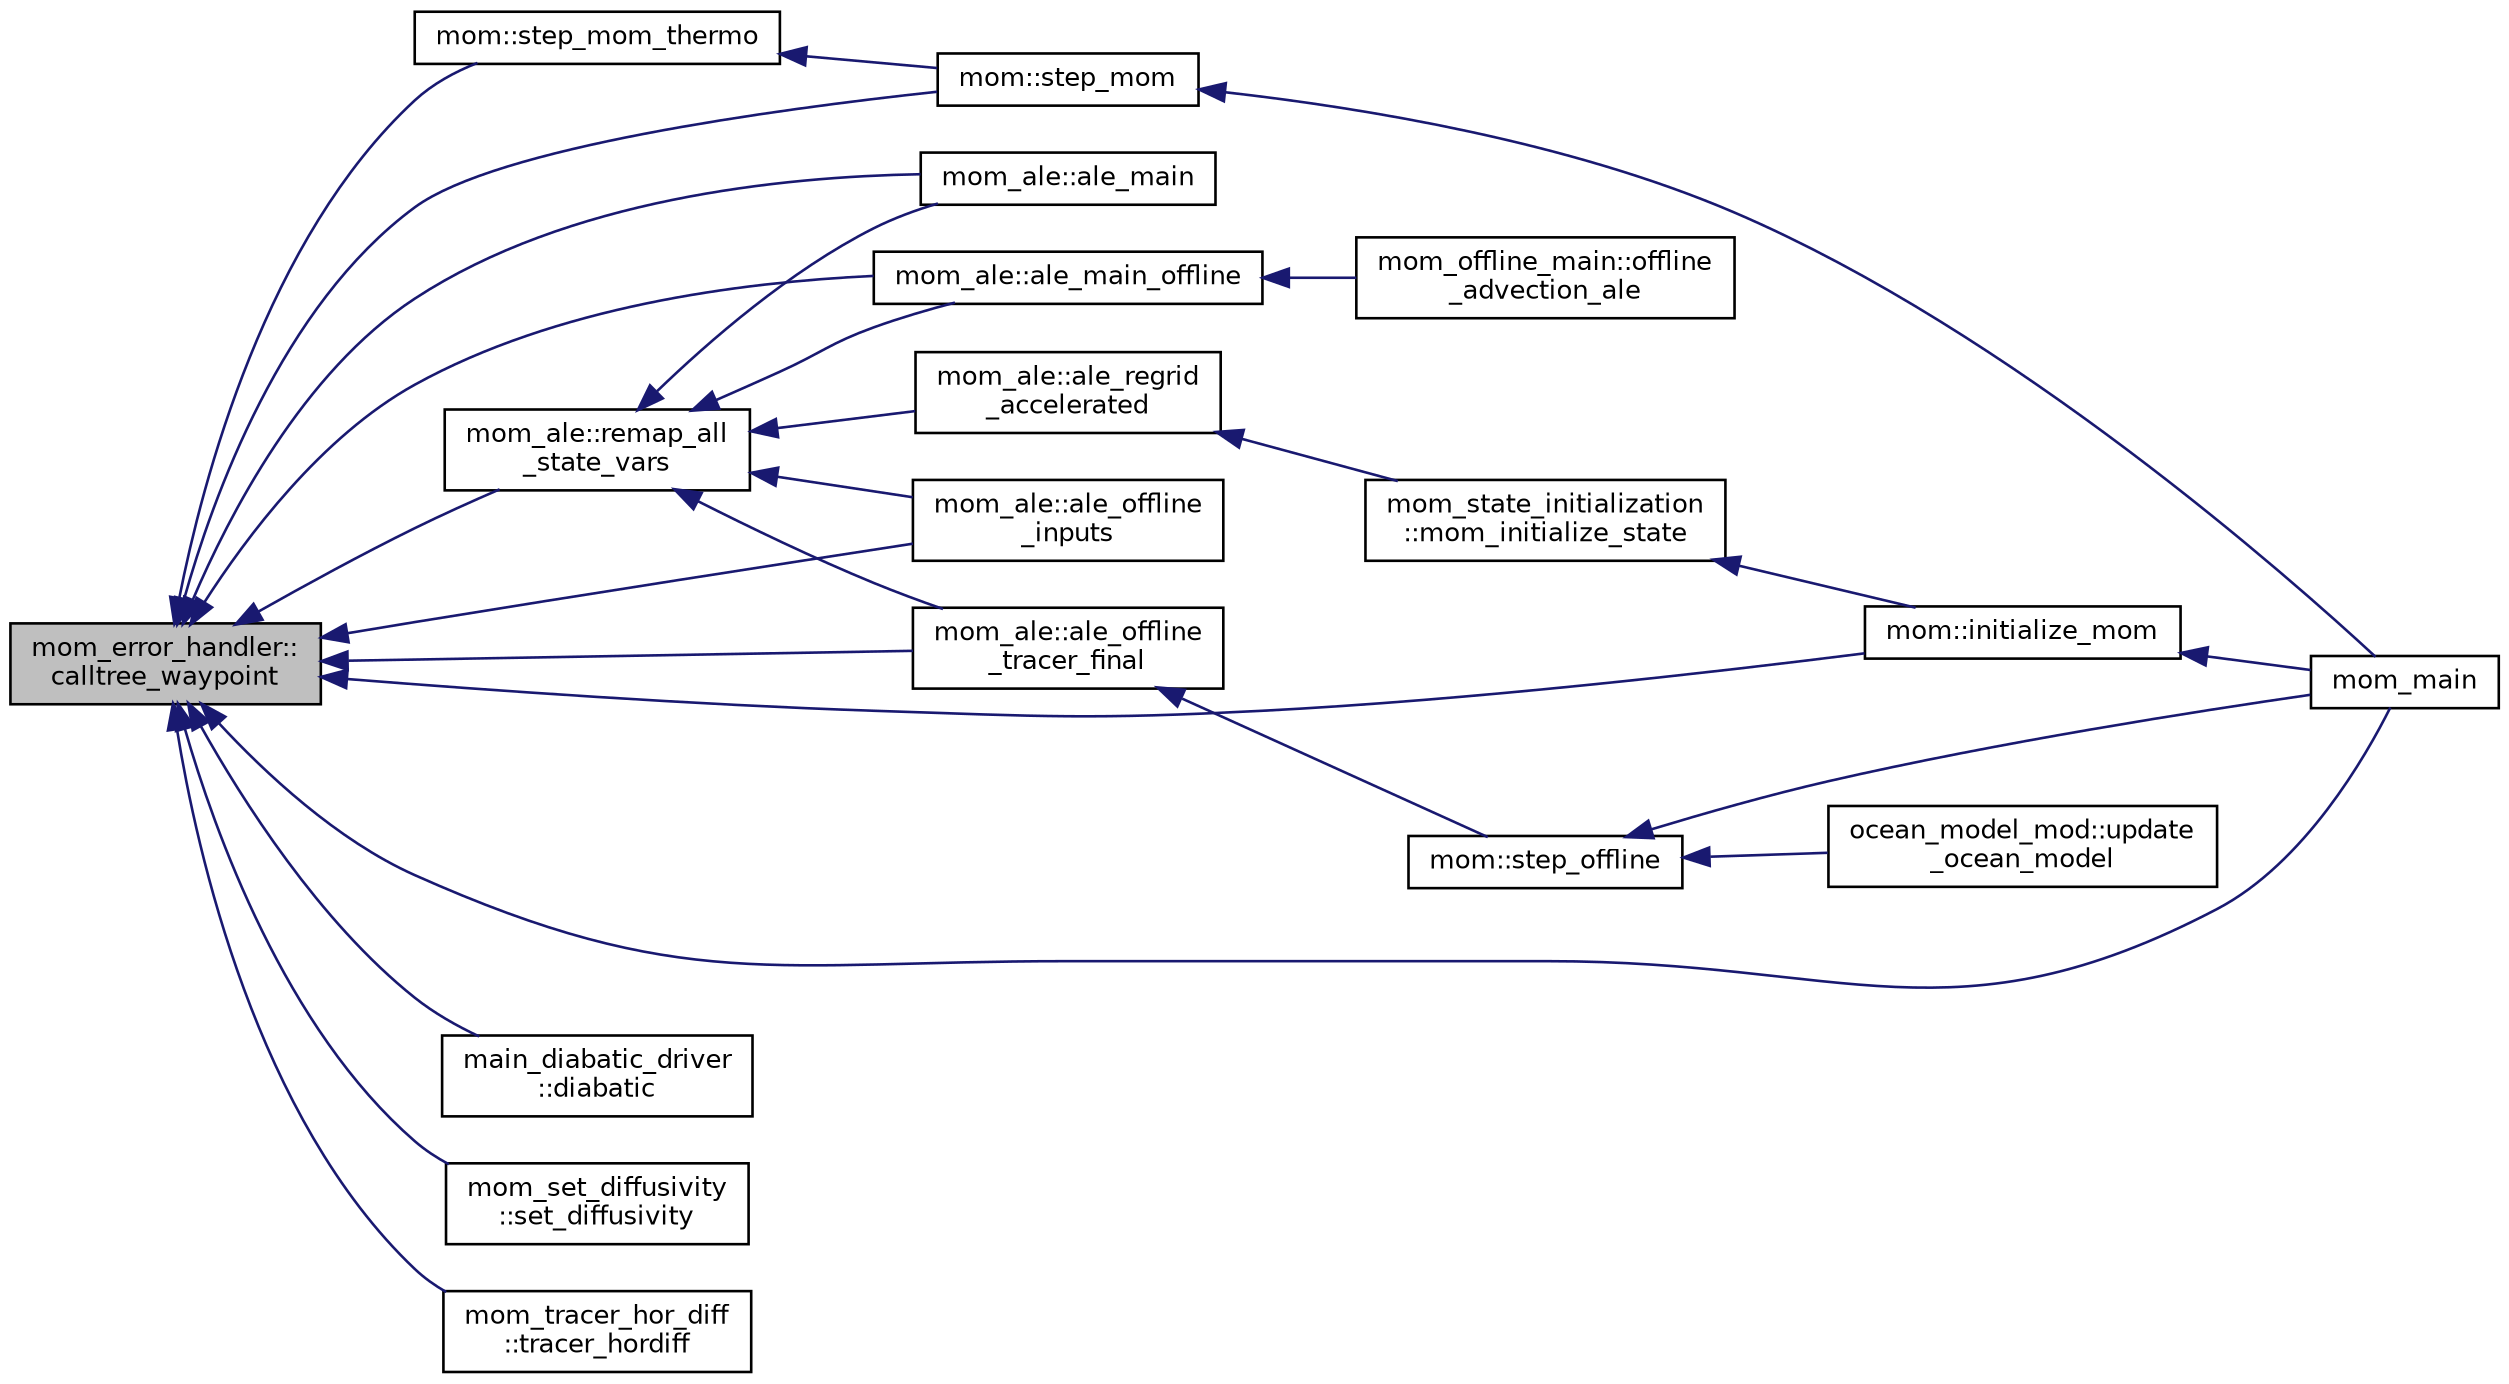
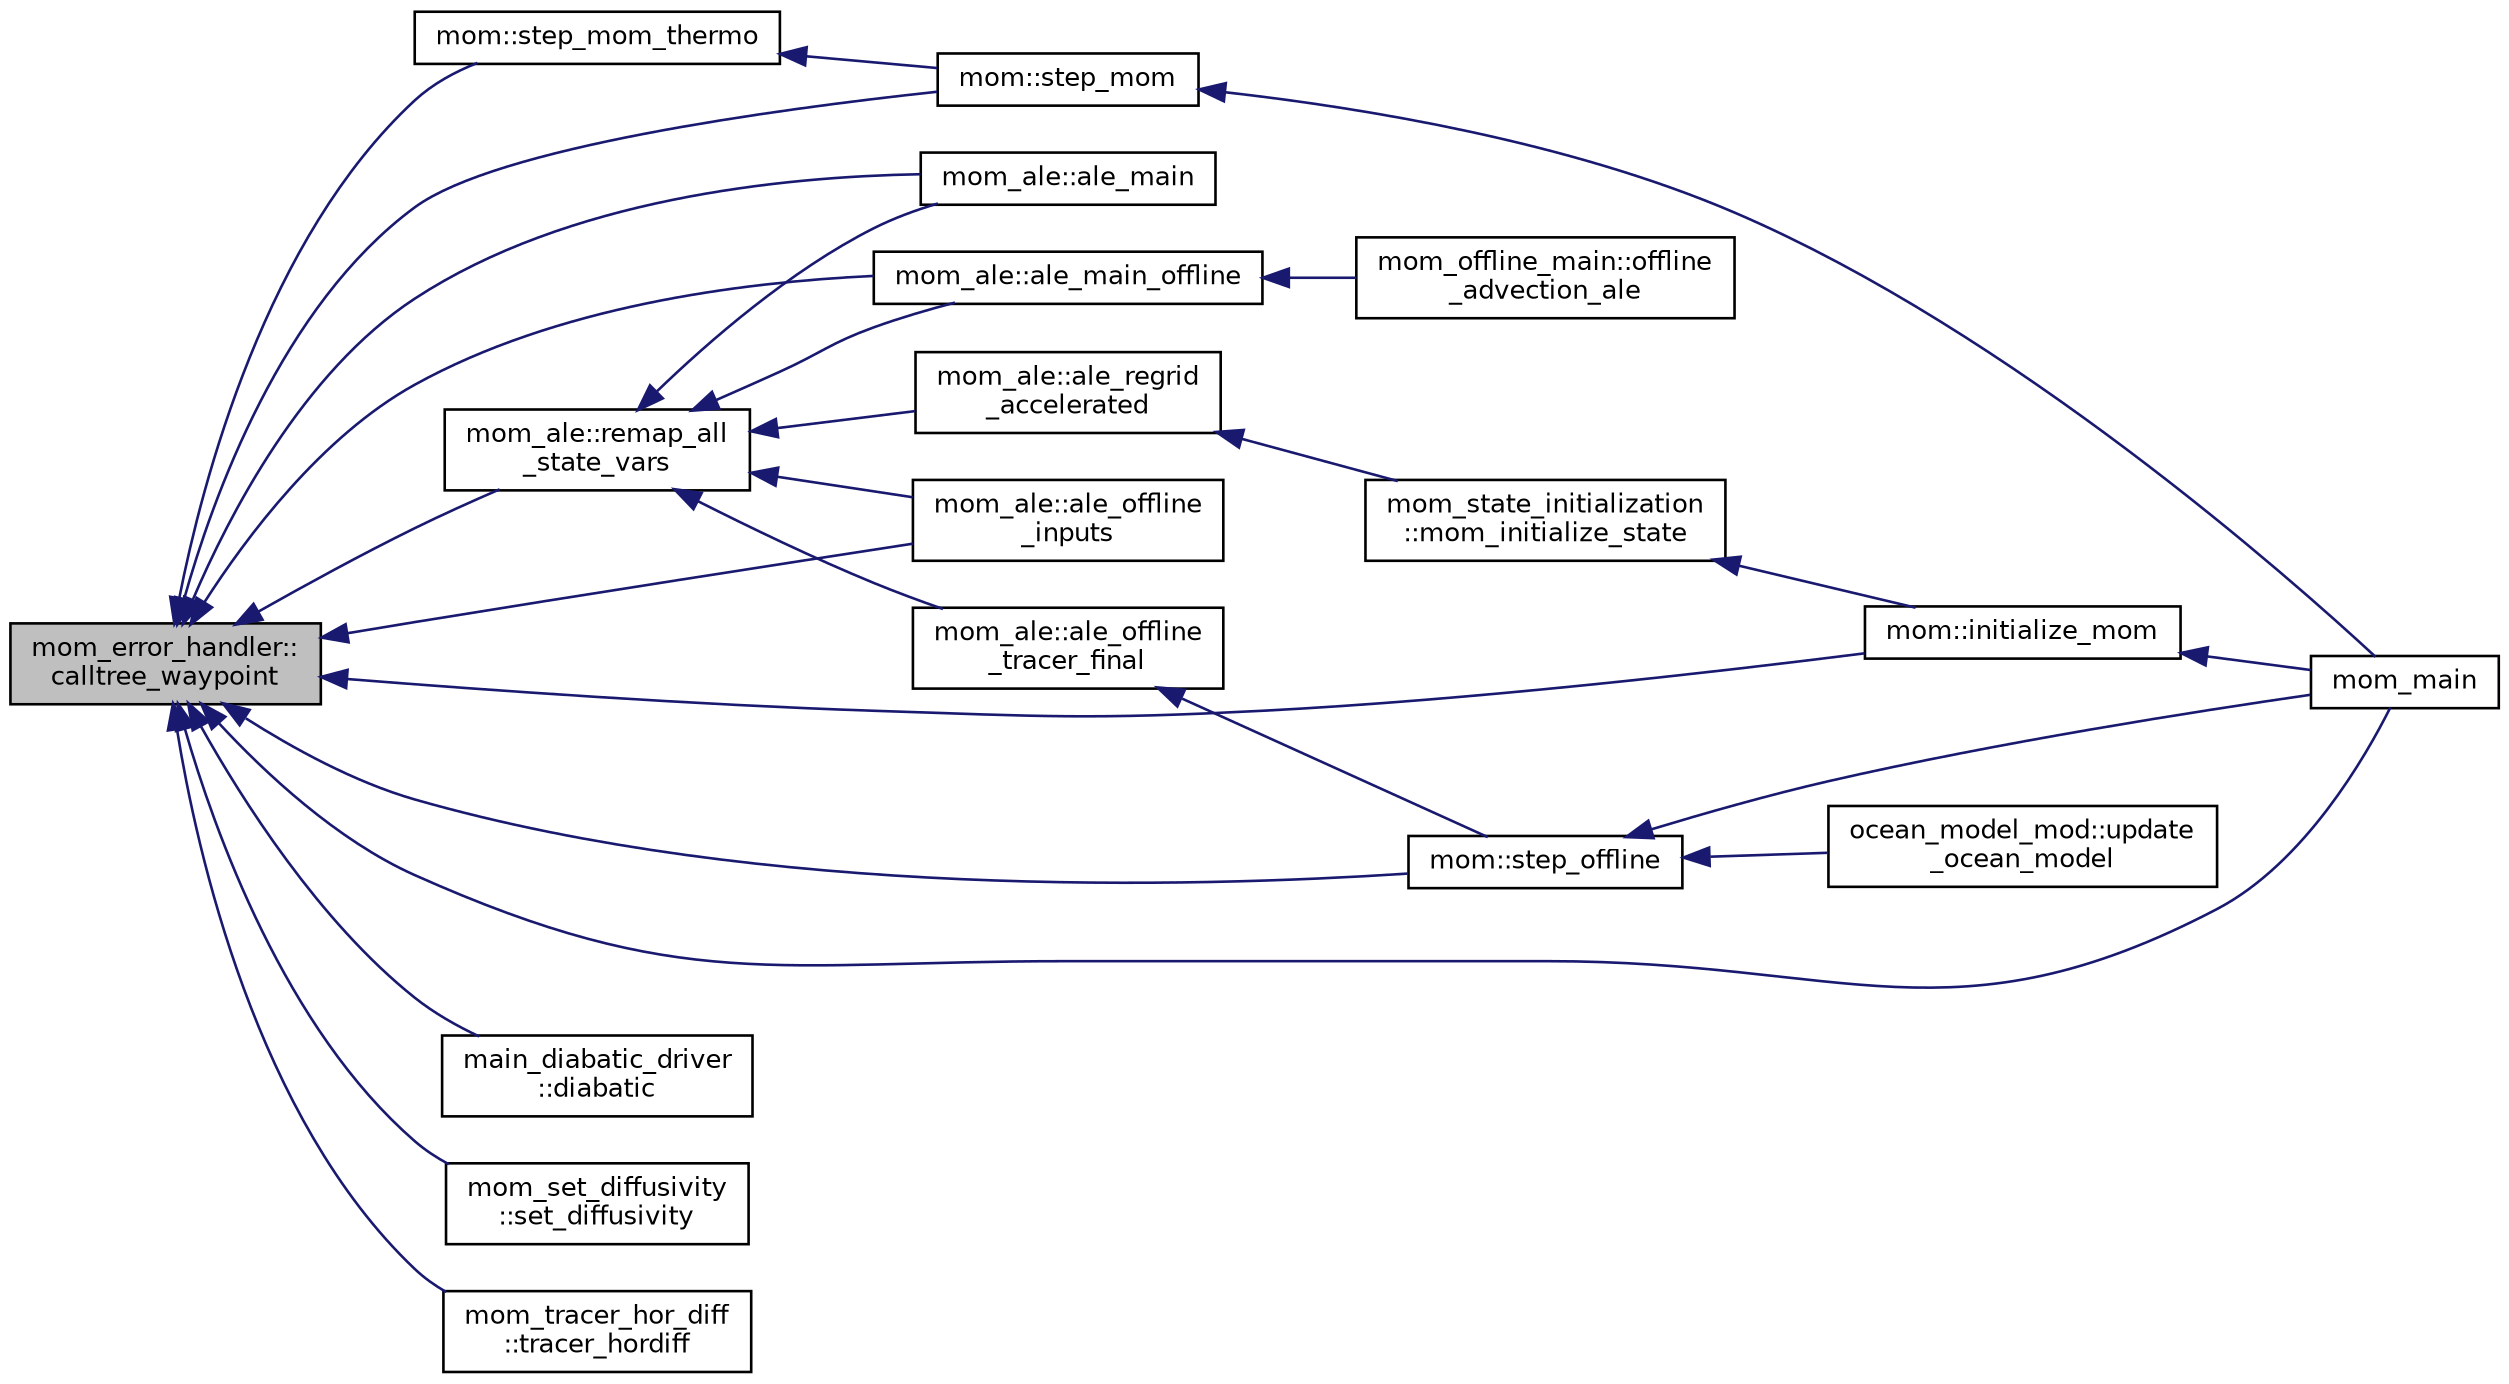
edge "mom_ale::ale_offline _tracer_final" -> "mom_error_handler:: calltree_waypoint": now "mom::step_offline" -> "mom_error_handler:: calltree_waypoint"
